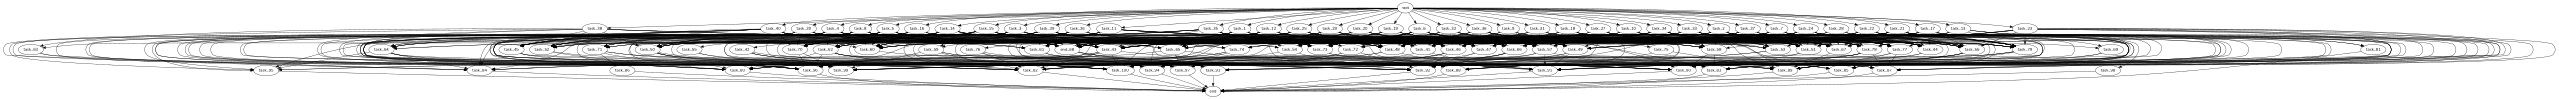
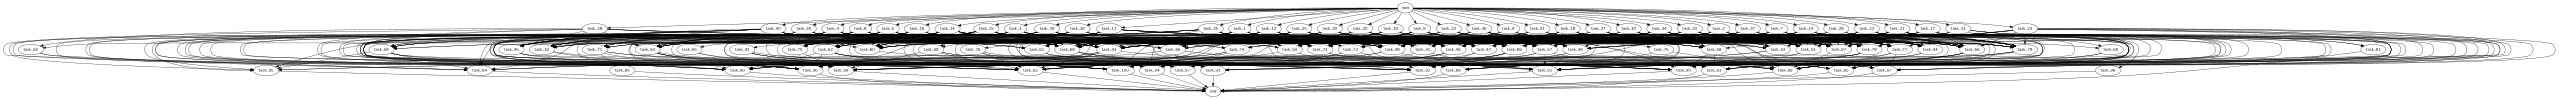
node "end_68": label "end_68" -> "task_68"
edge "task_99" -> "end": added
